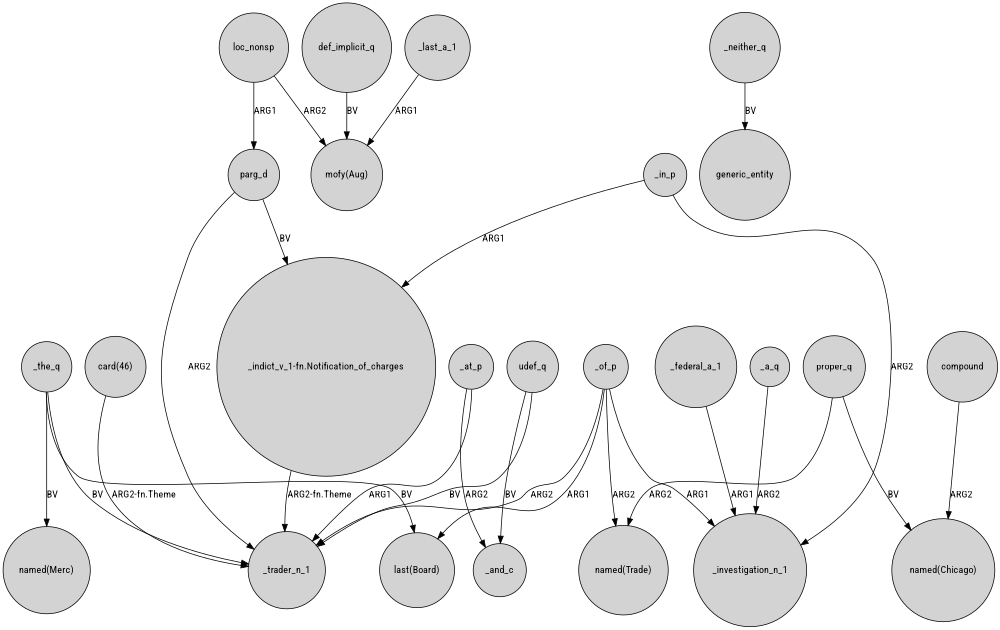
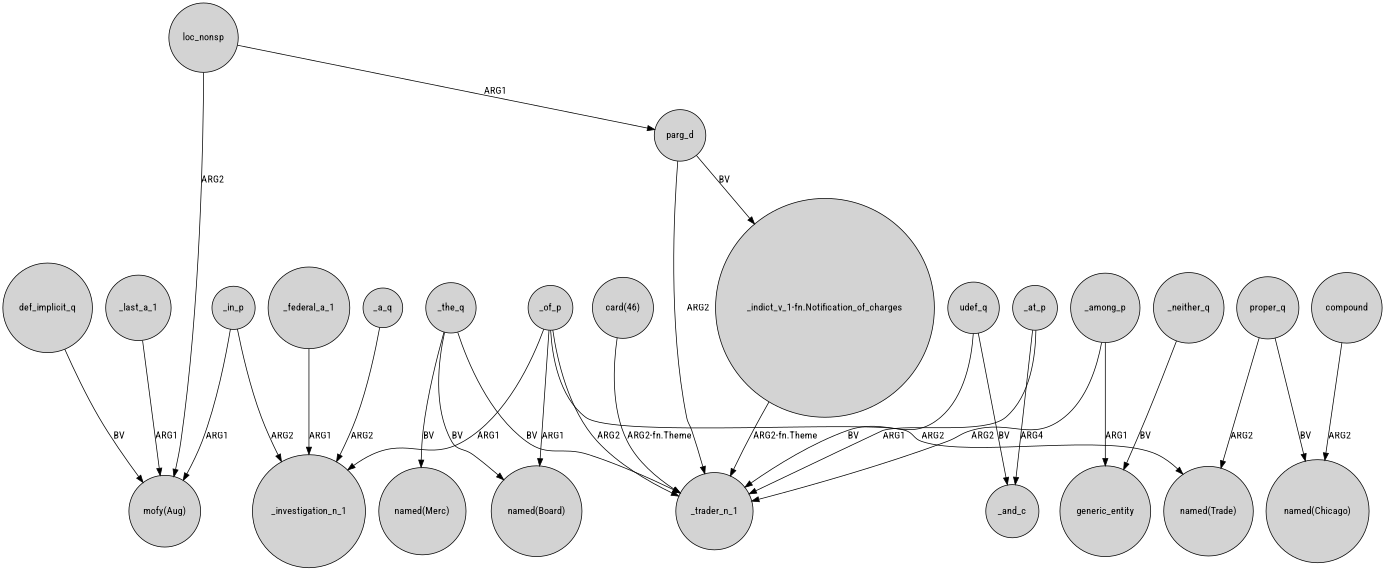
edge "_in_p" -> "_indict_v_1-fn.Notification_of_charges": now "_in_p" -> "mofy(Aug)"
node "_among_p": added
edge "_at_p" -> "_and_c": label "ARG2" -> "ARG4"
node "last(Board)": label "last(Board)" -> "named(Board)"
